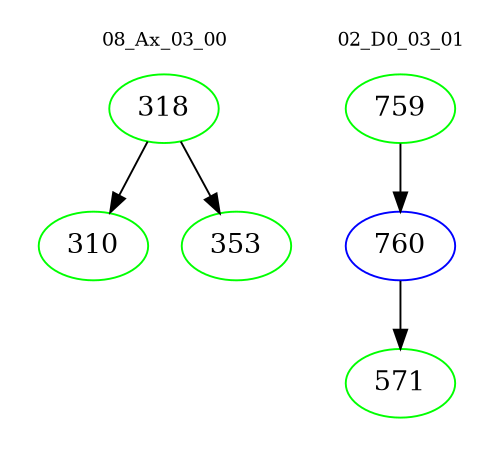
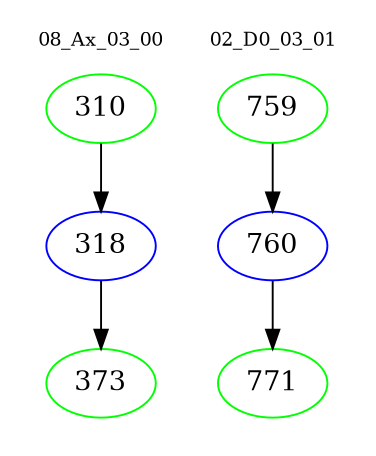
node "318": color green -> blue
edge "318" -> "310": reversed
node "353": label "353" -> "373"
node "571": label "571" -> "771"
